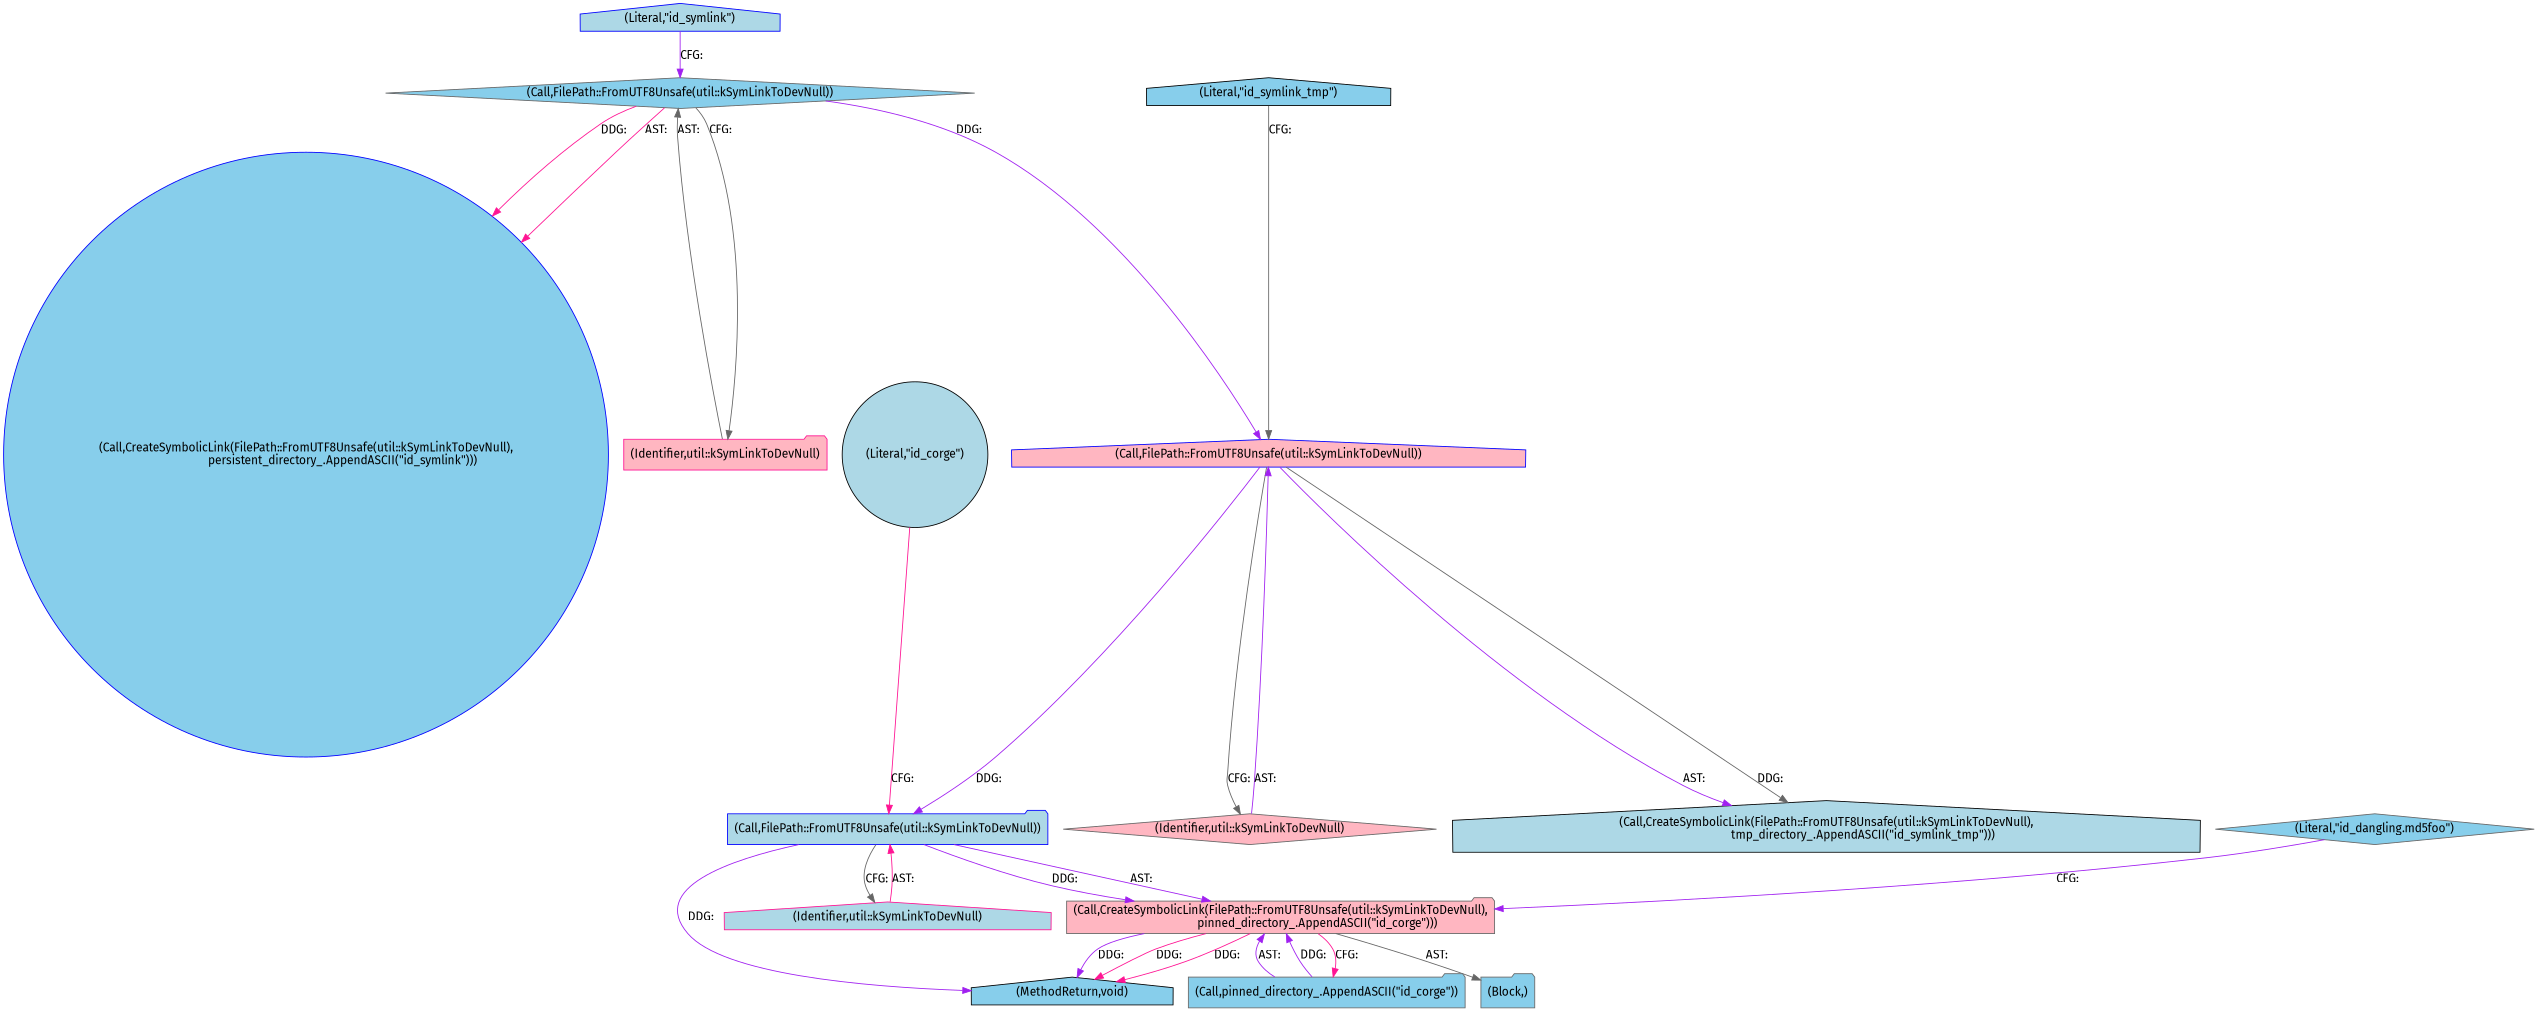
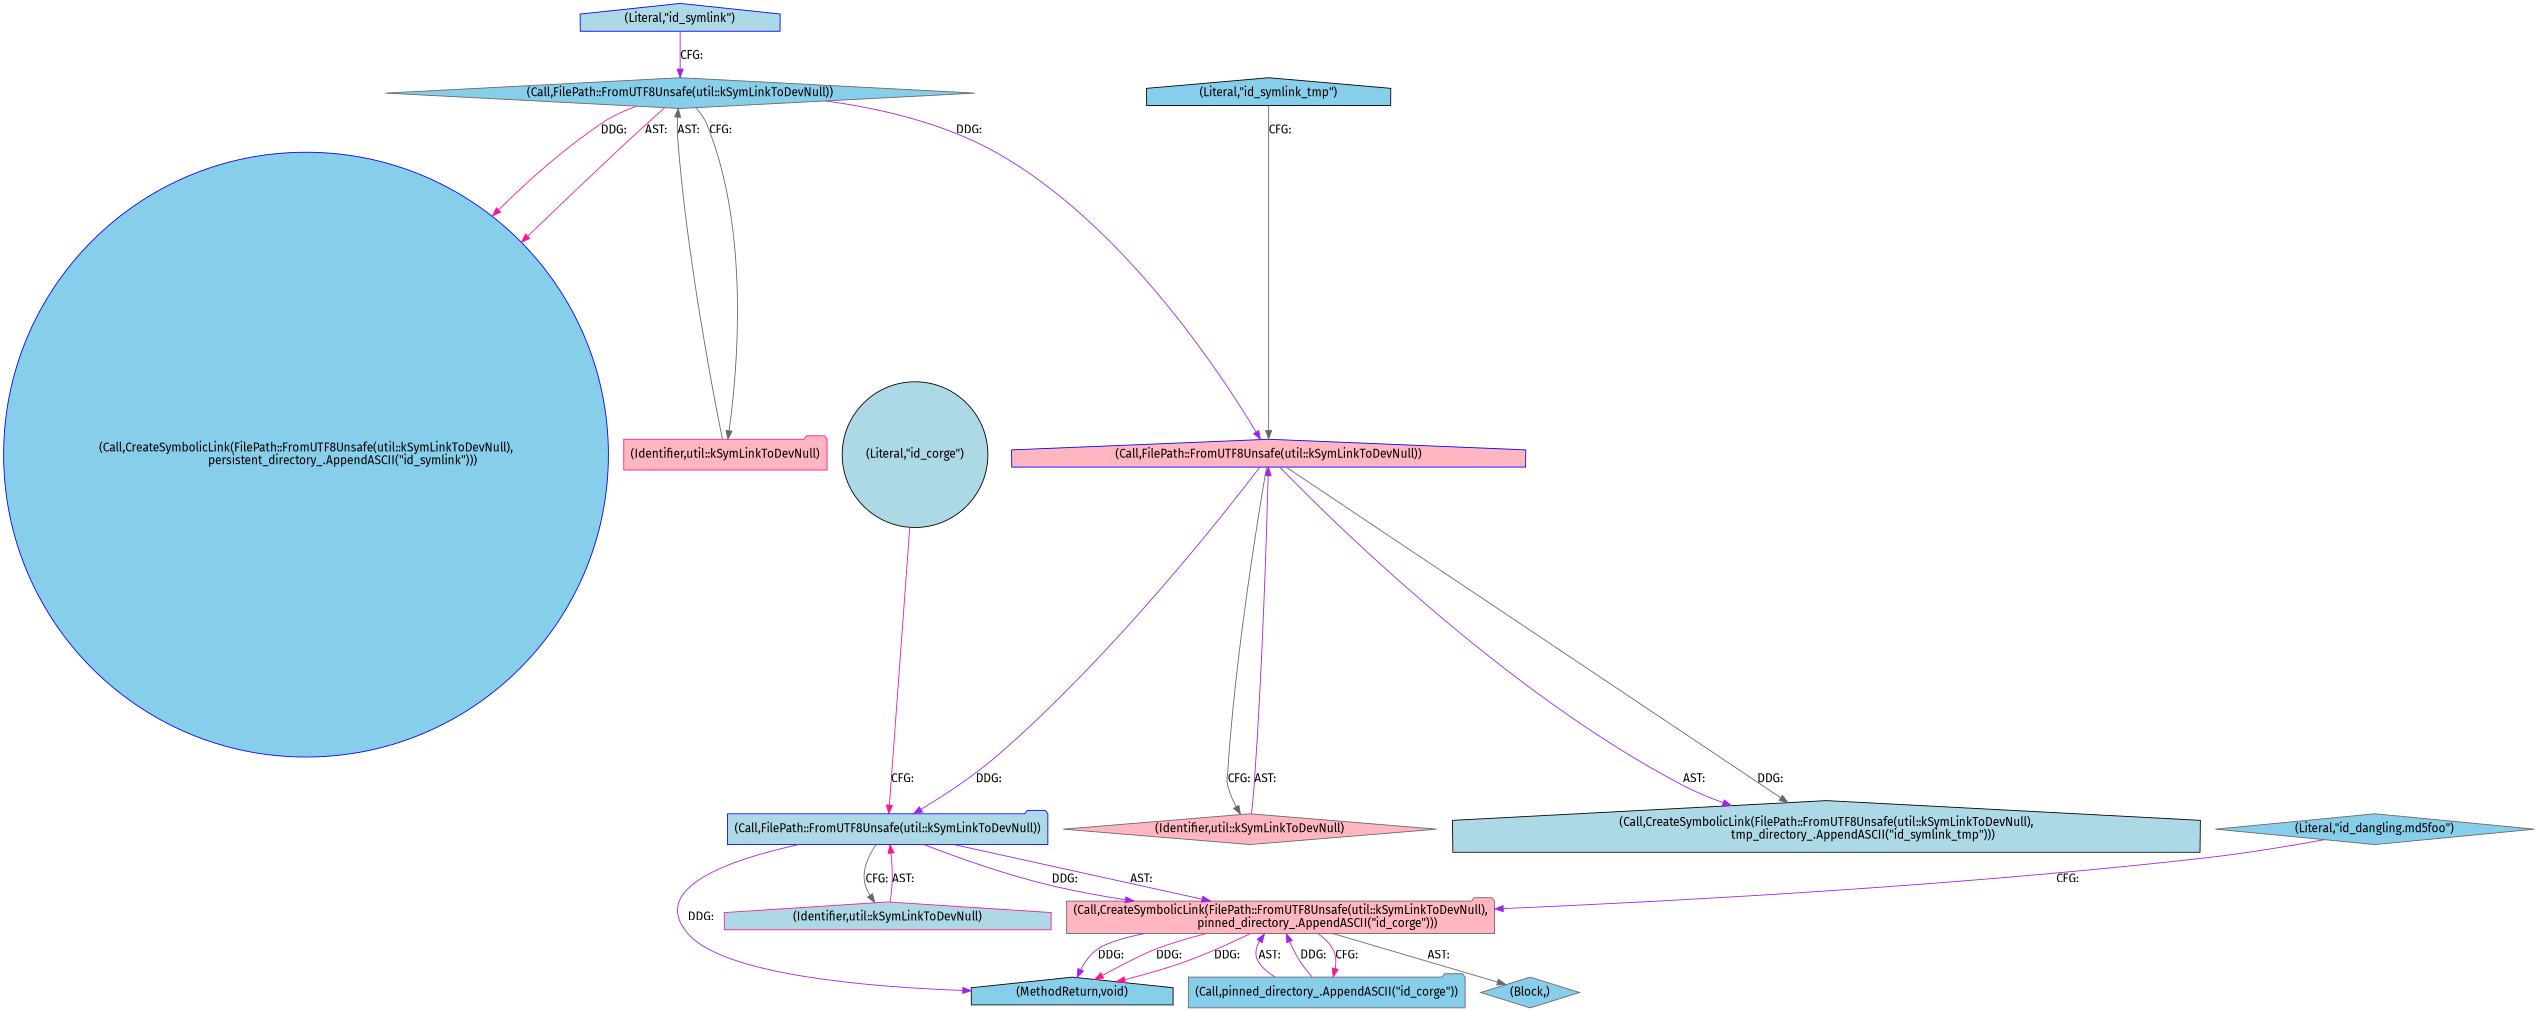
node "(Block,)": shape folder -> diamond
